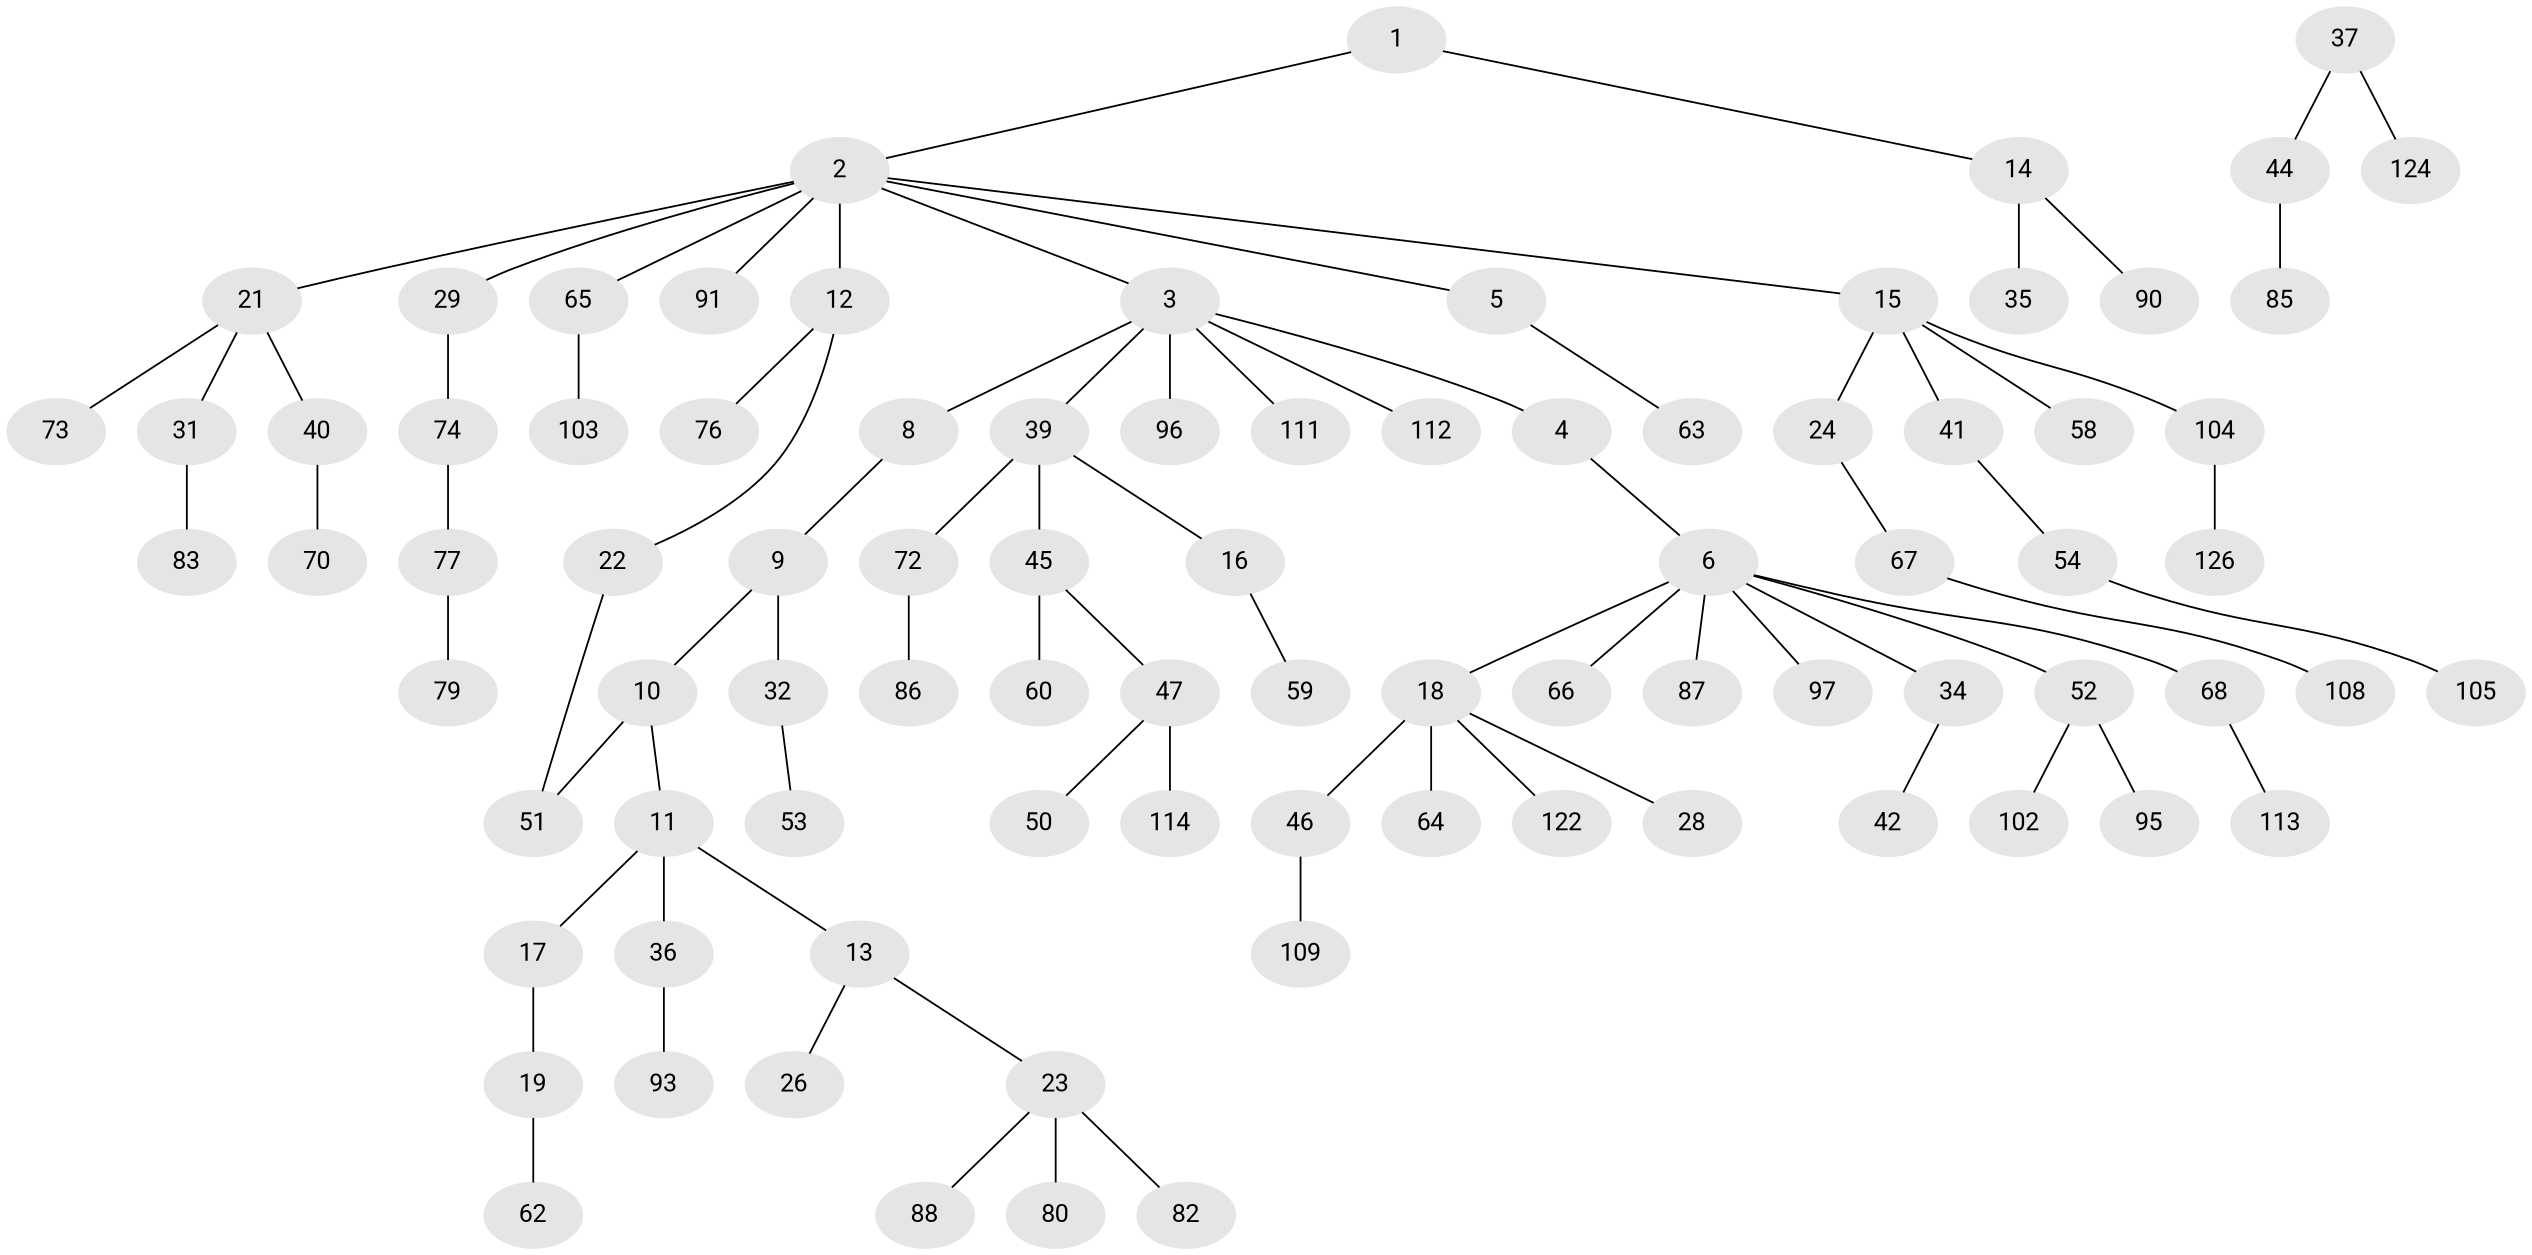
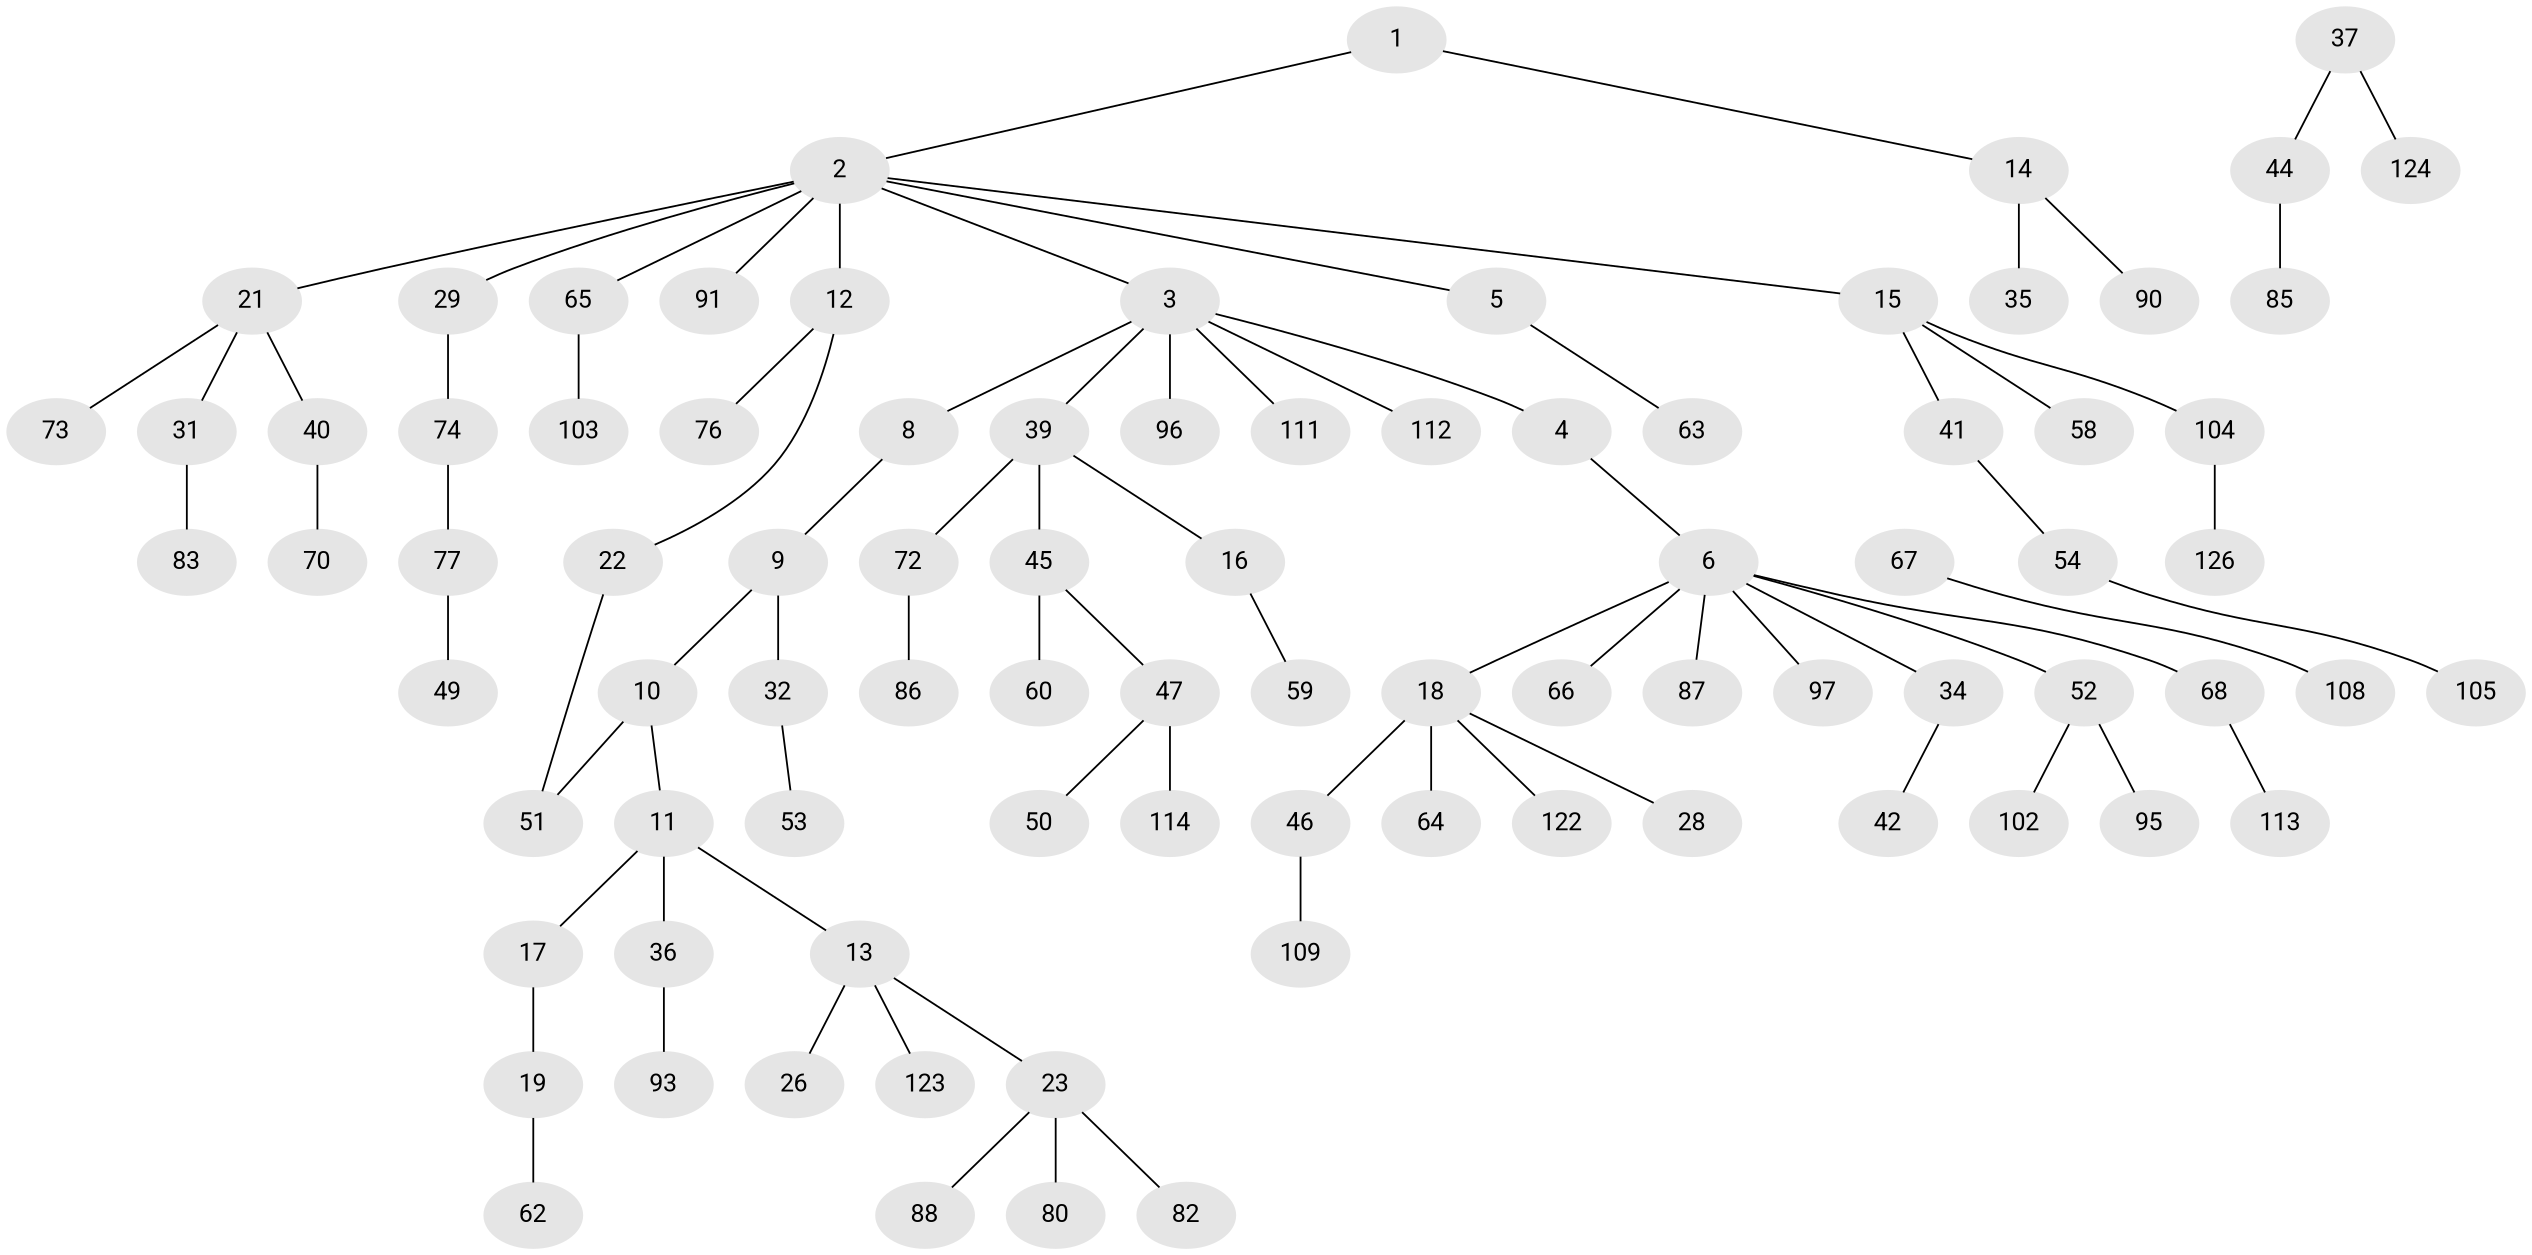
node "24": removed
node "79": label "79" -> "49"
node "123": added
